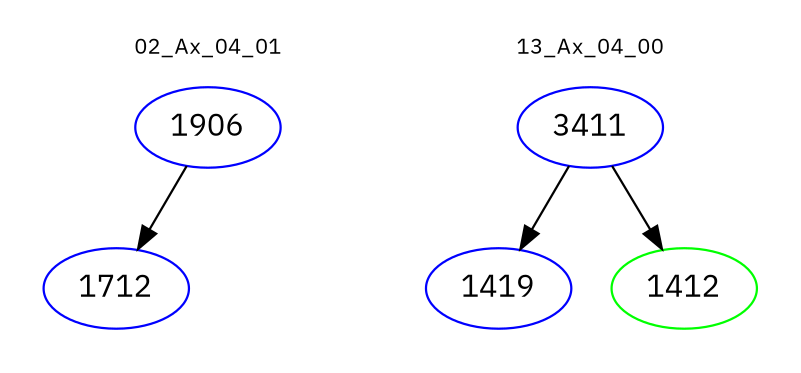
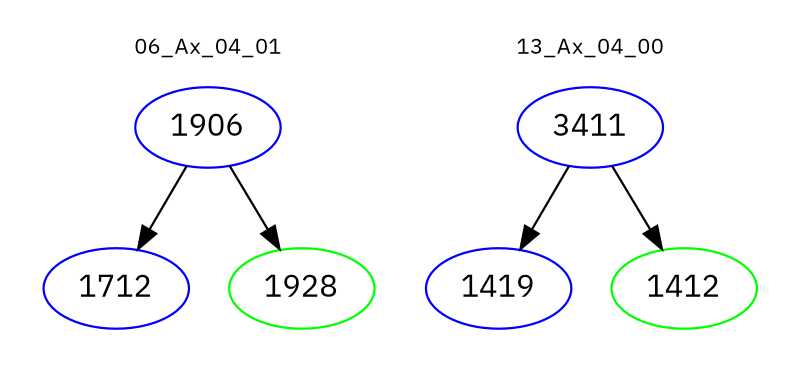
cluster "02_Ax_04_01": label "02_Ax_04_01" -> "06_Ax_04_01"
node "1928": added
